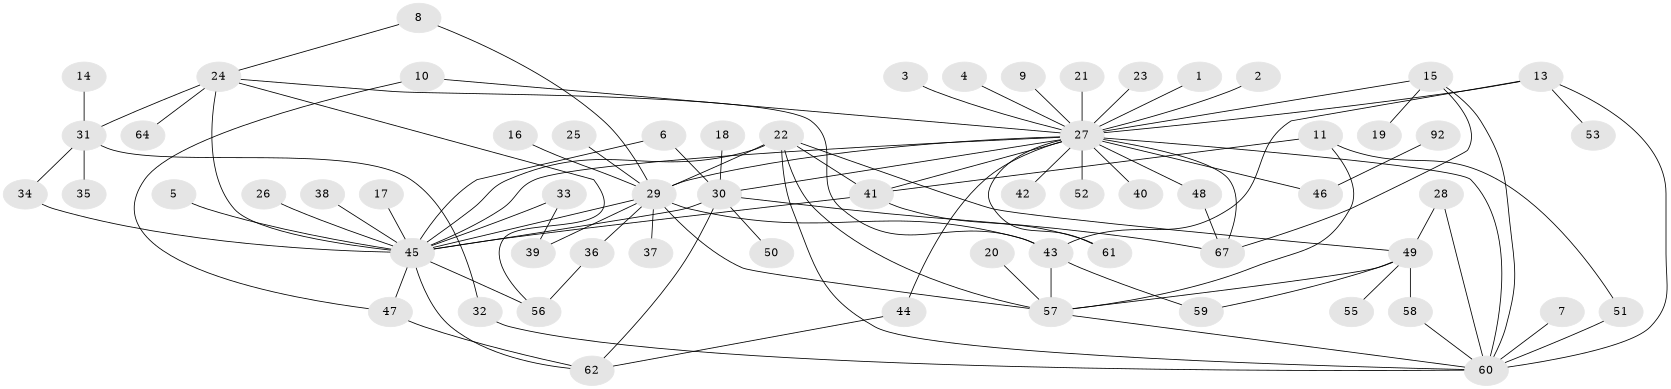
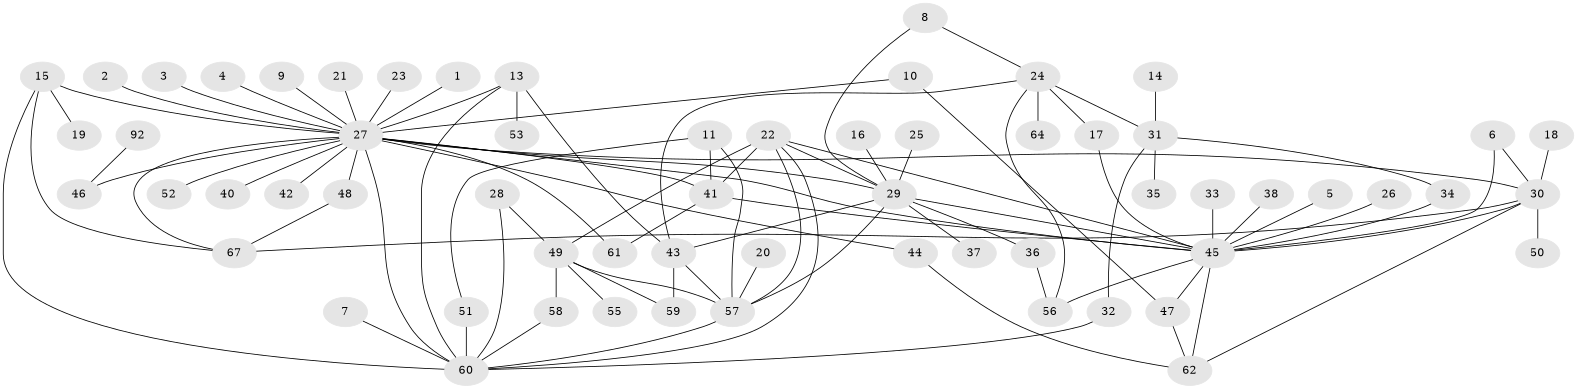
edge "24" -- "45": now "24" -- "17"
node "39": removed
